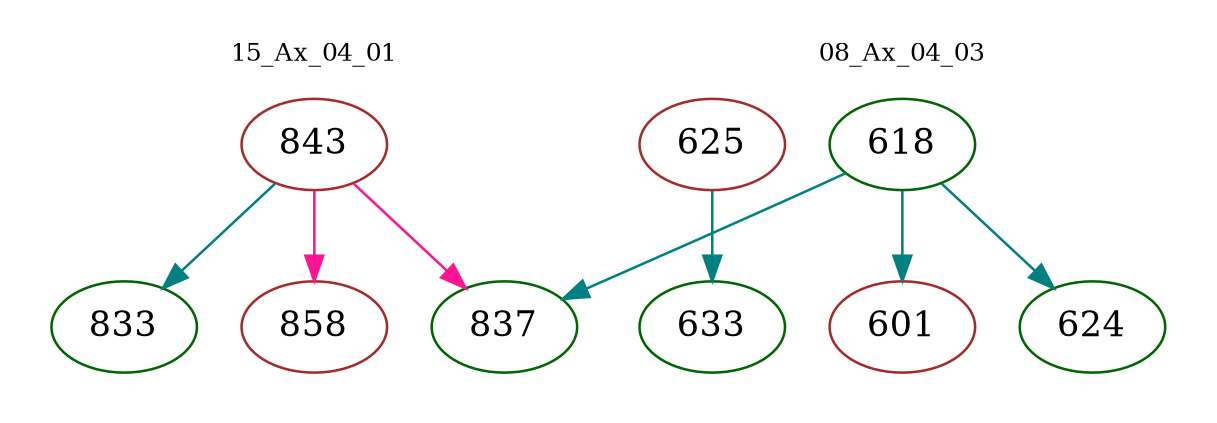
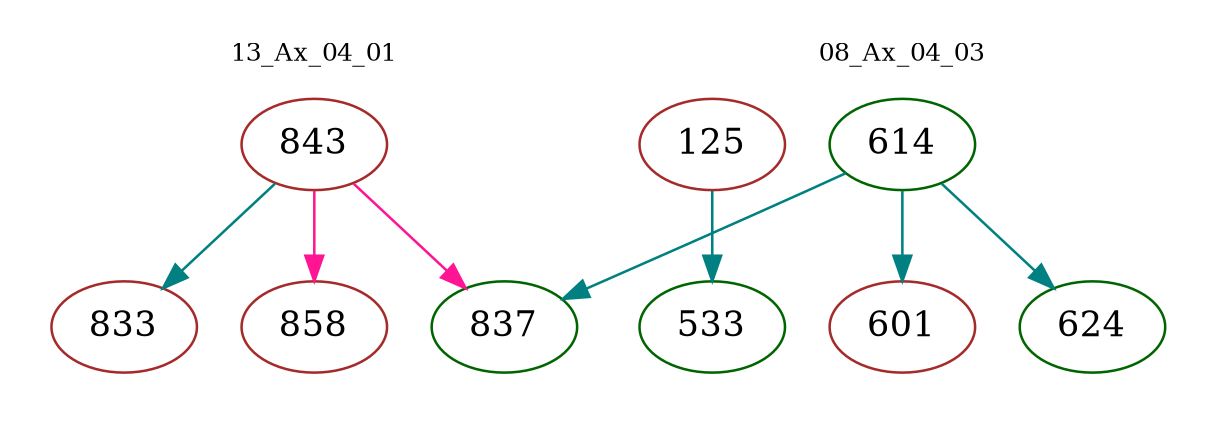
cluster "15_Ax_04_01": label "15_Ax_04_01" -> "13_Ax_04_01"
node "625": label "625" -> "125"
node "618": label "618" -> "614"
node "833": color darkgreen -> brown
node "633": label "633" -> "533"
